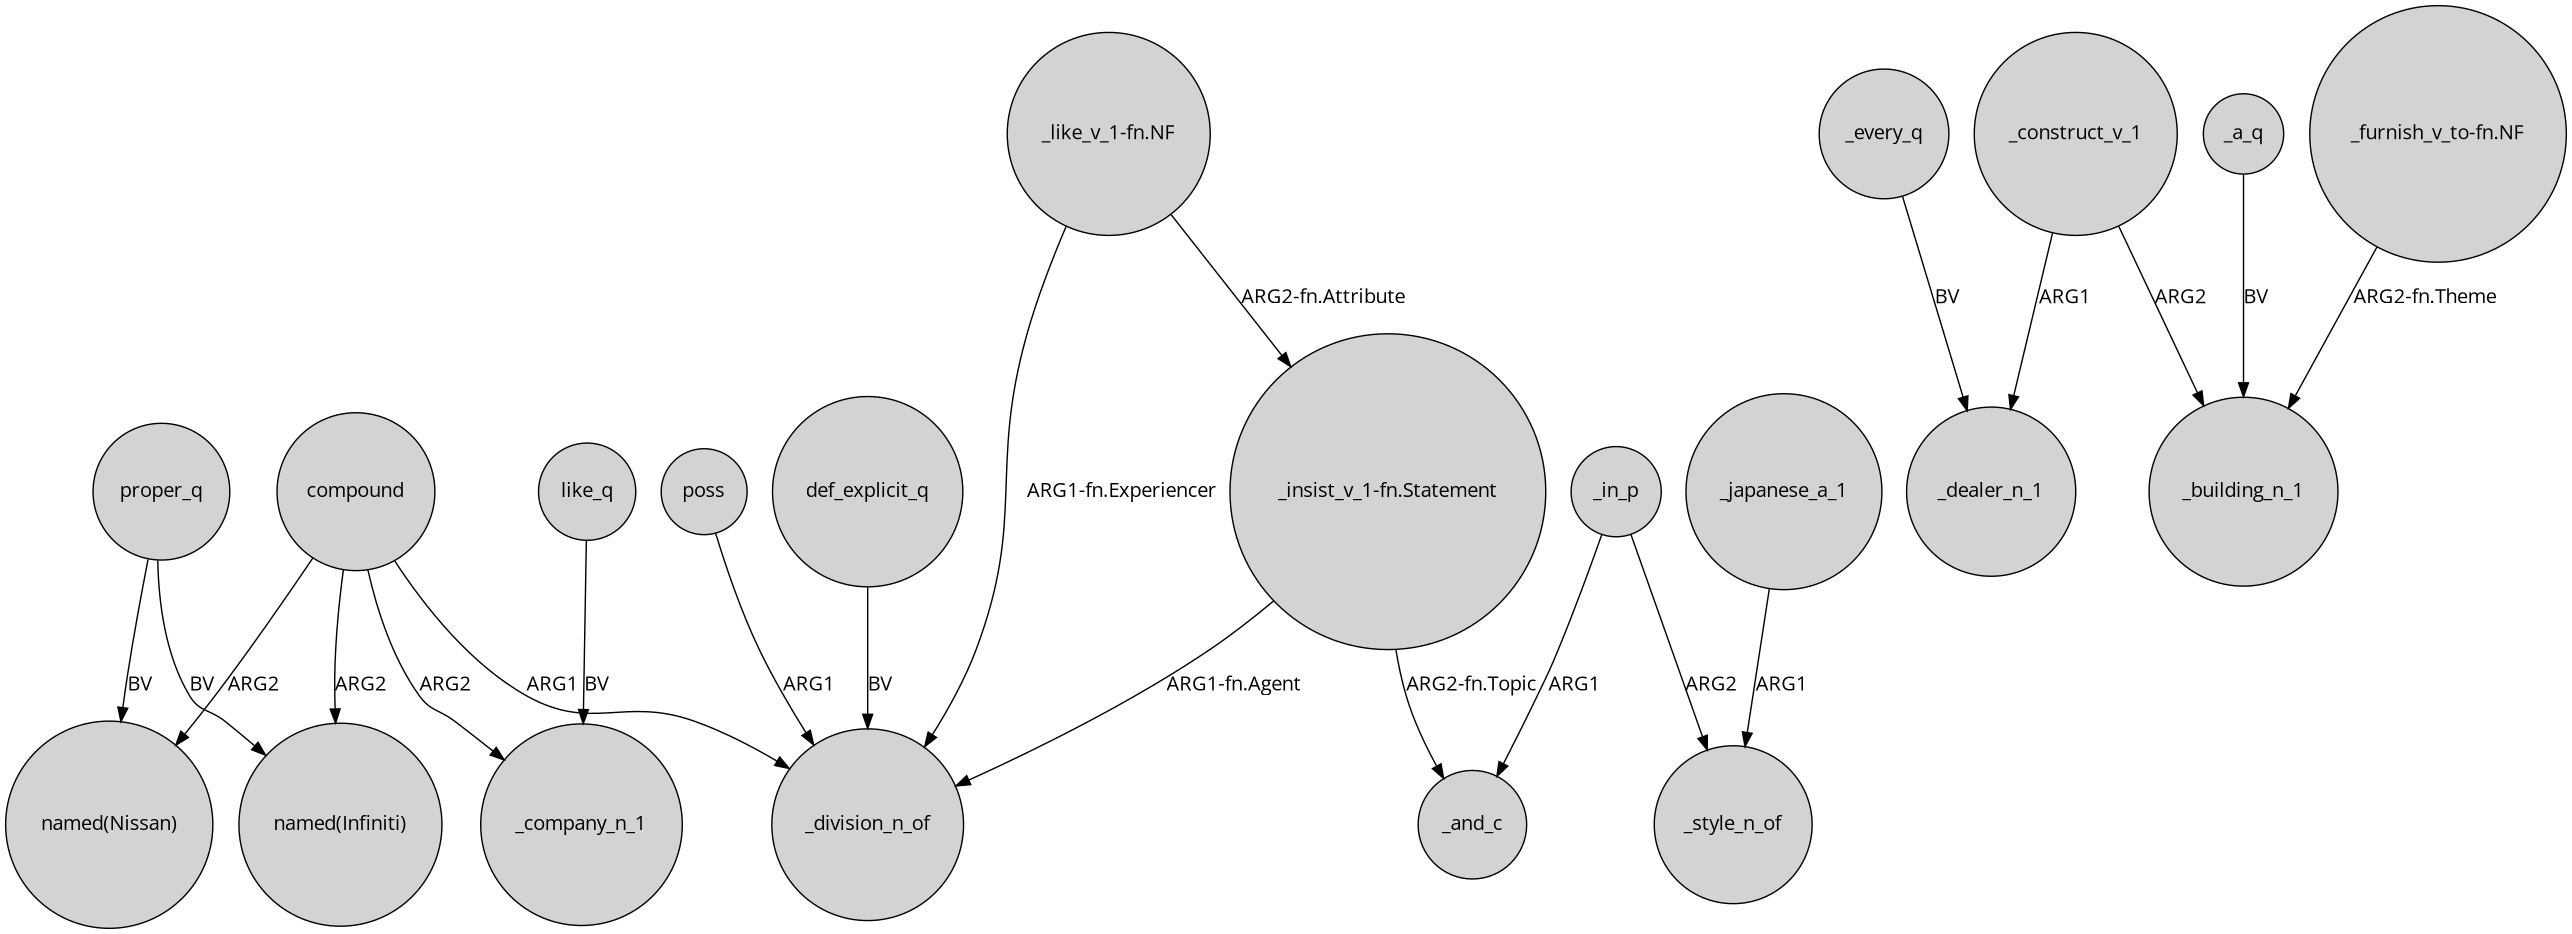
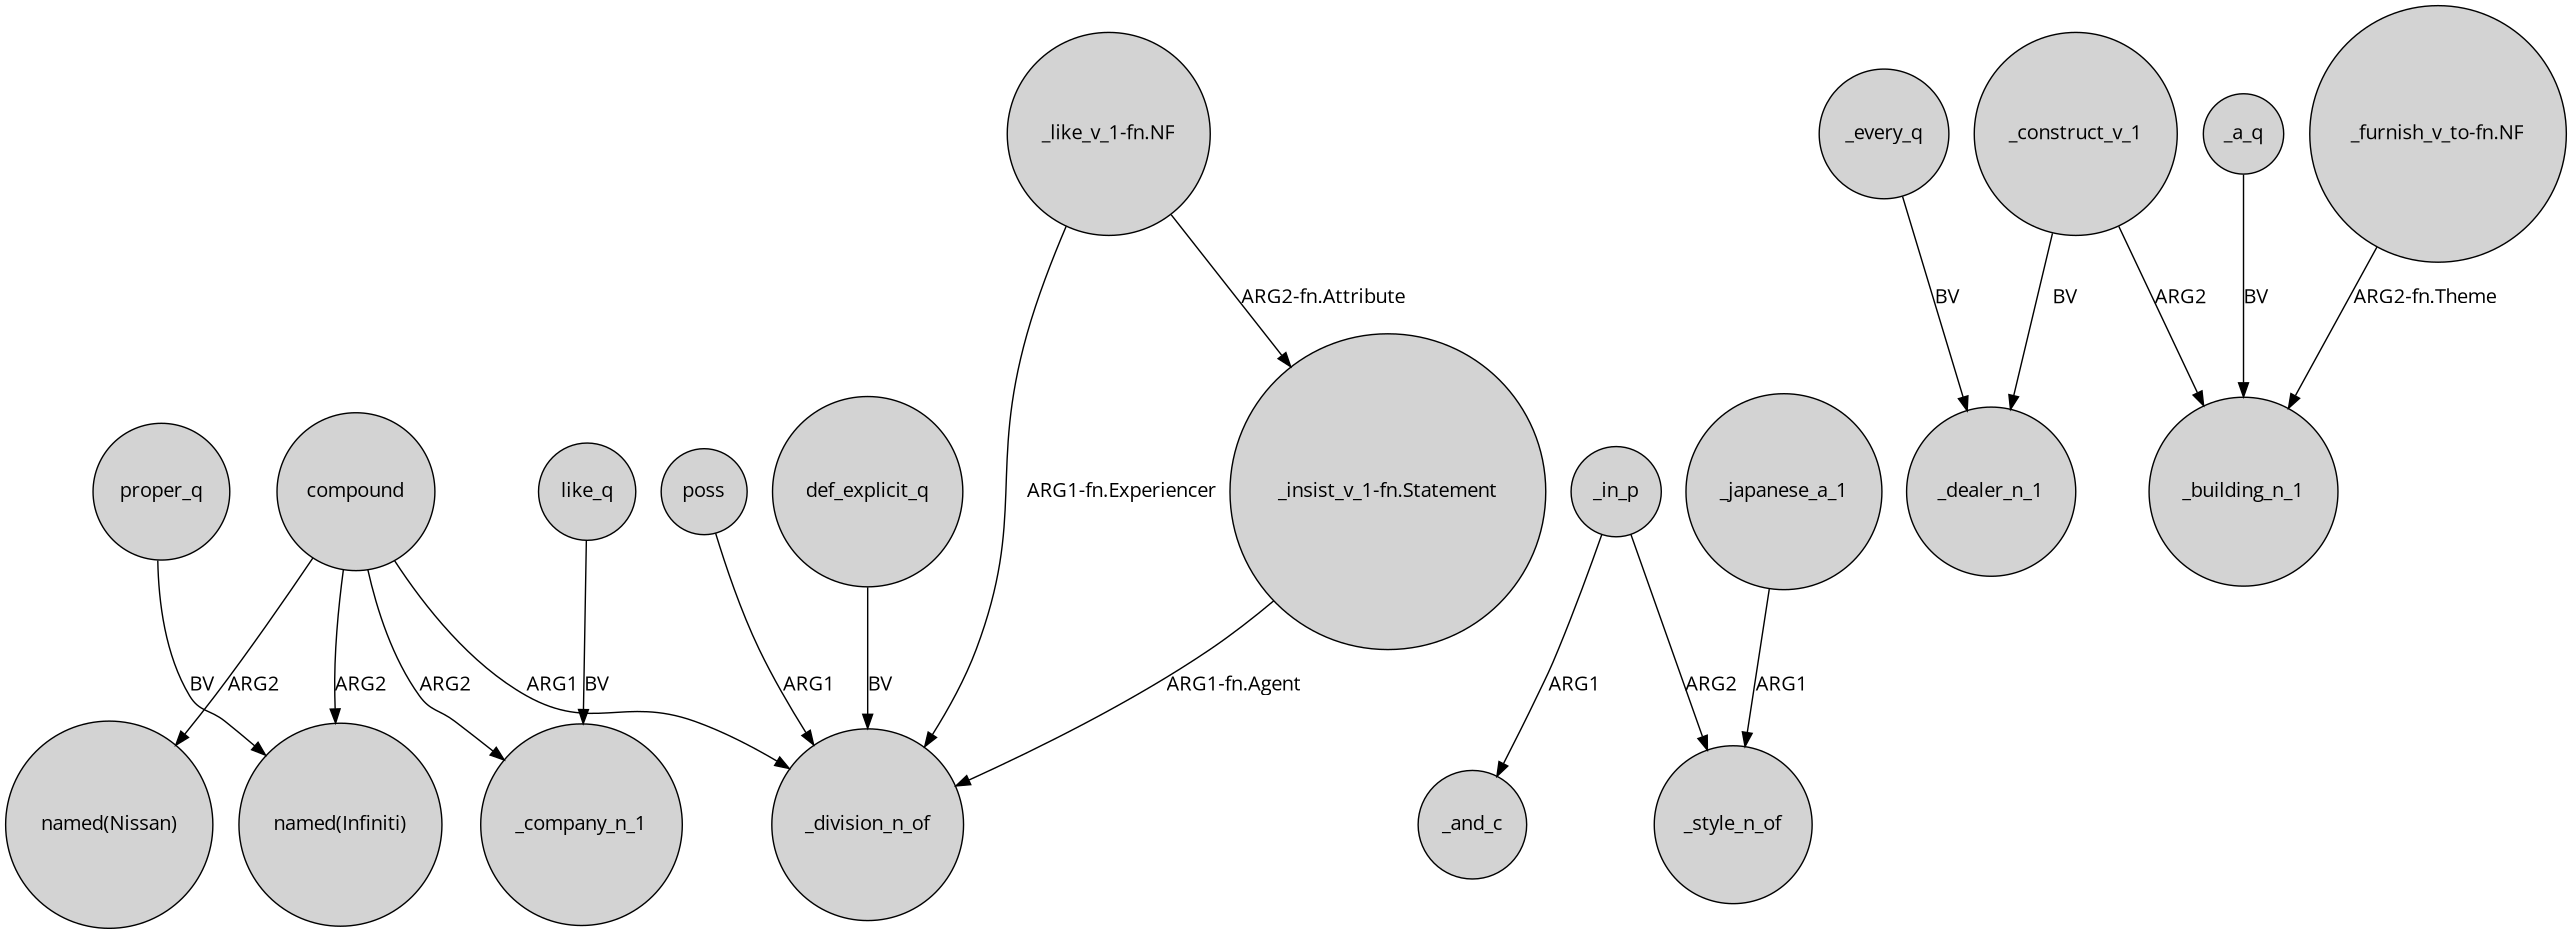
edge "_construct_v_1" -> "_dealer_n_1": label "ARG1" -> "BV"
edge "proper_q" -> "named(Nissan)": removed, label "BV"
edge "_insist_v_1-fn.Statement" -> "_and_c": removed, label "ARG2-fn.Topic"
